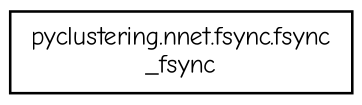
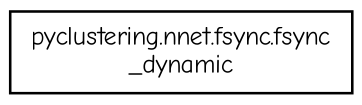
node "pyclustering.nnet.fsync.fsync _fsync": label "pyclustering.nnet.fsync.fsync _fsync" -> "pyclustering.nnet.fsync.fsync _dynamic"
